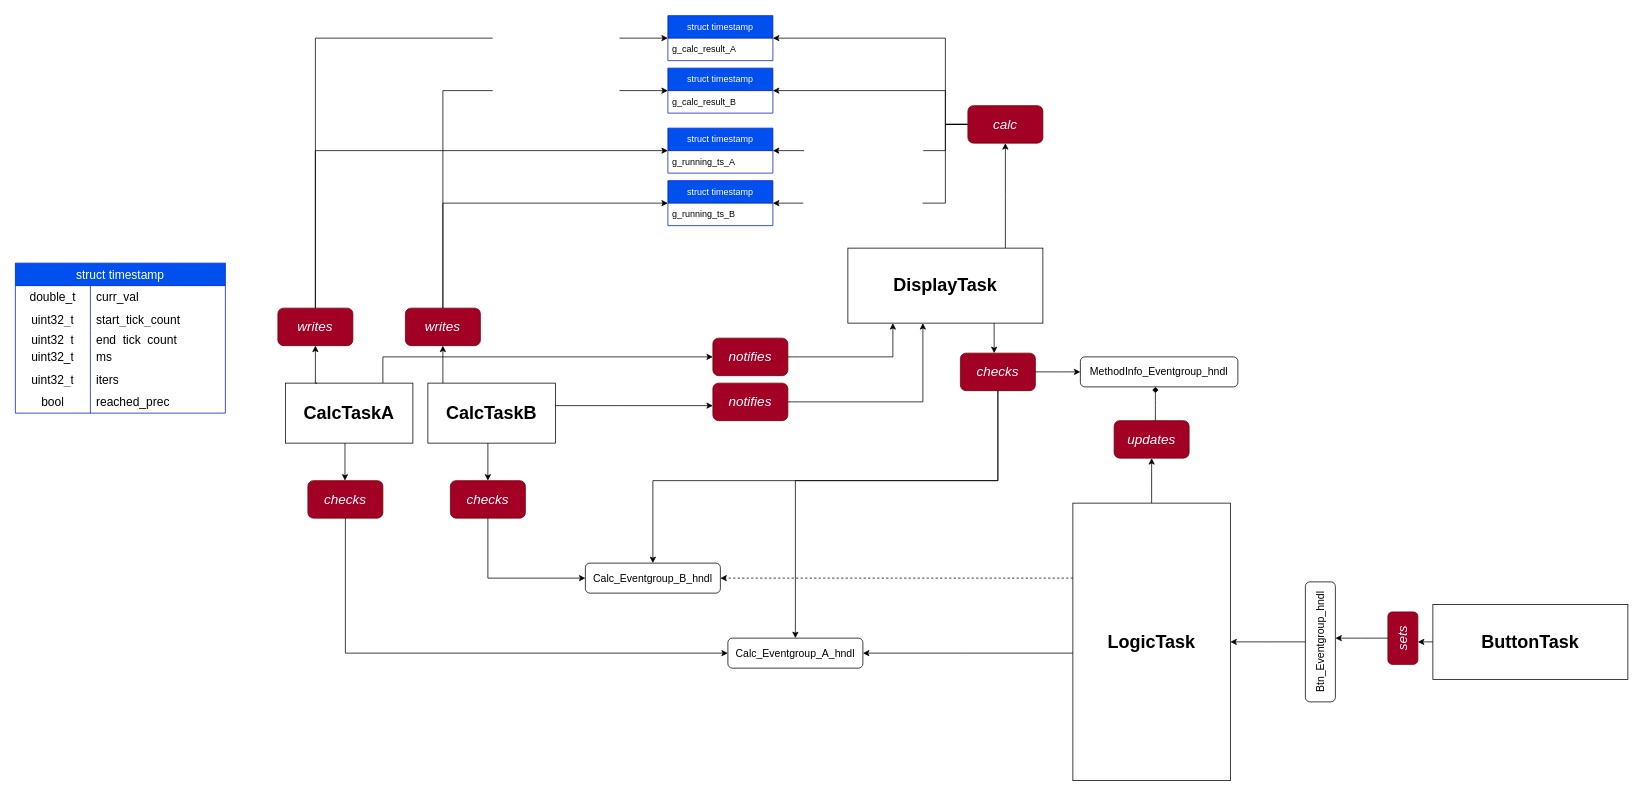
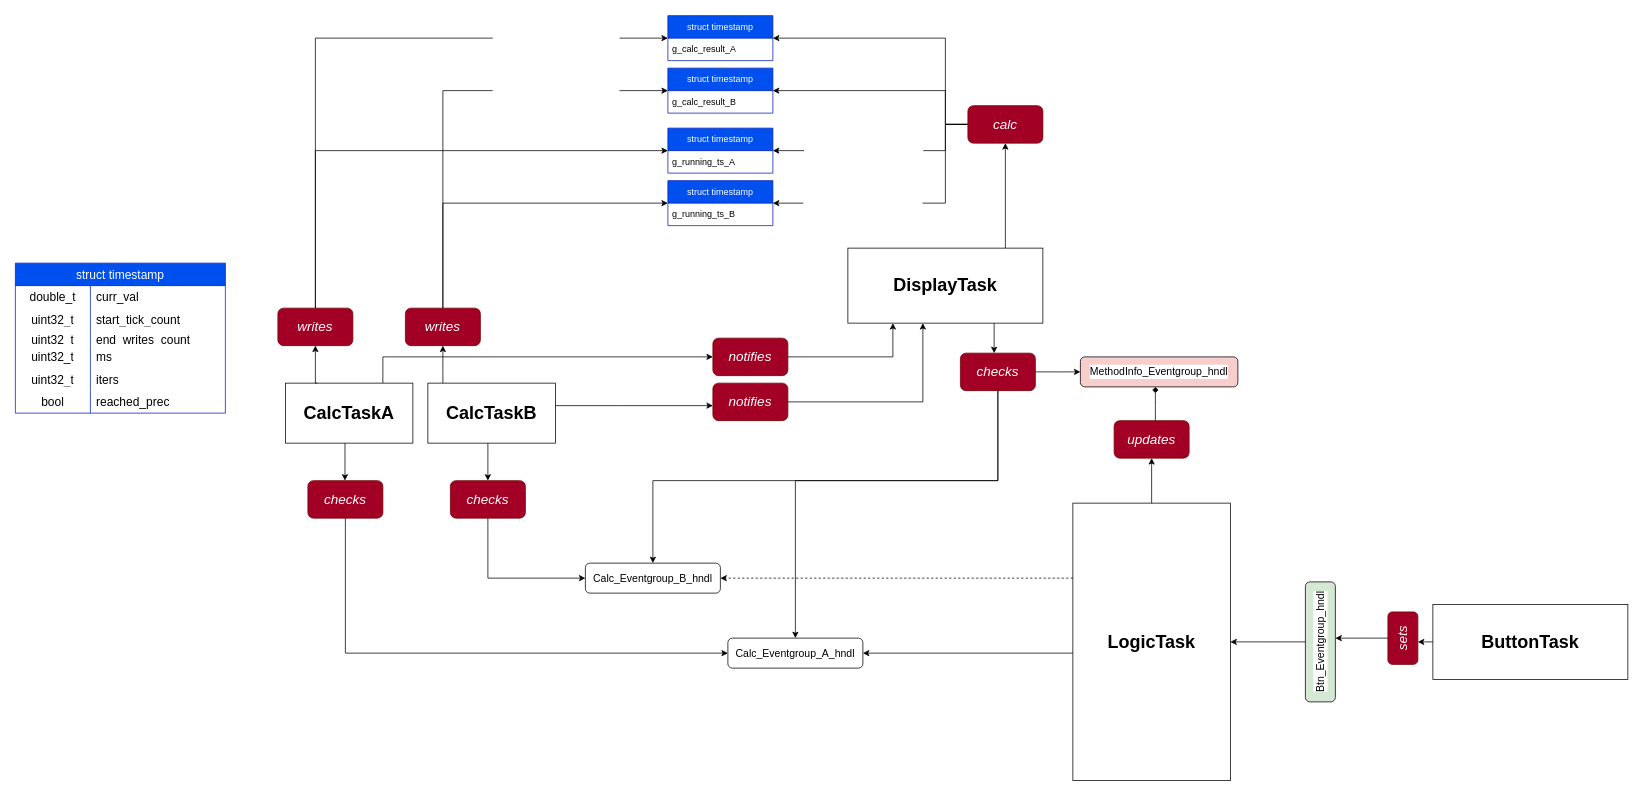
node "end_tick_count": label "end_tick_count" -> "end_writes_count"
node "MethodInfo_Eventgroup_hndl": fillcolor #ffffff -> #f8cecc
node "Btn_Eventgroup_hndl": fillcolor #ffffff -> #d5e8d4
